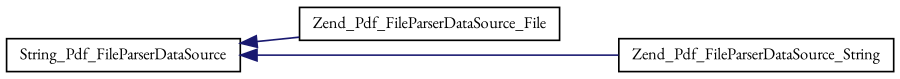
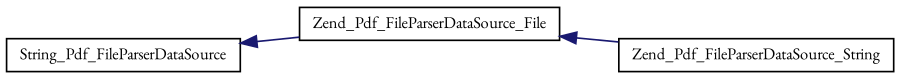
edge "Zend_Pdf_FileParserDataSource_String" -> "String_Pdf_FileParserDataSource": now "Zend_Pdf_FileParserDataSource_String" -> "Zend_Pdf_FileParserDataSource_File"
